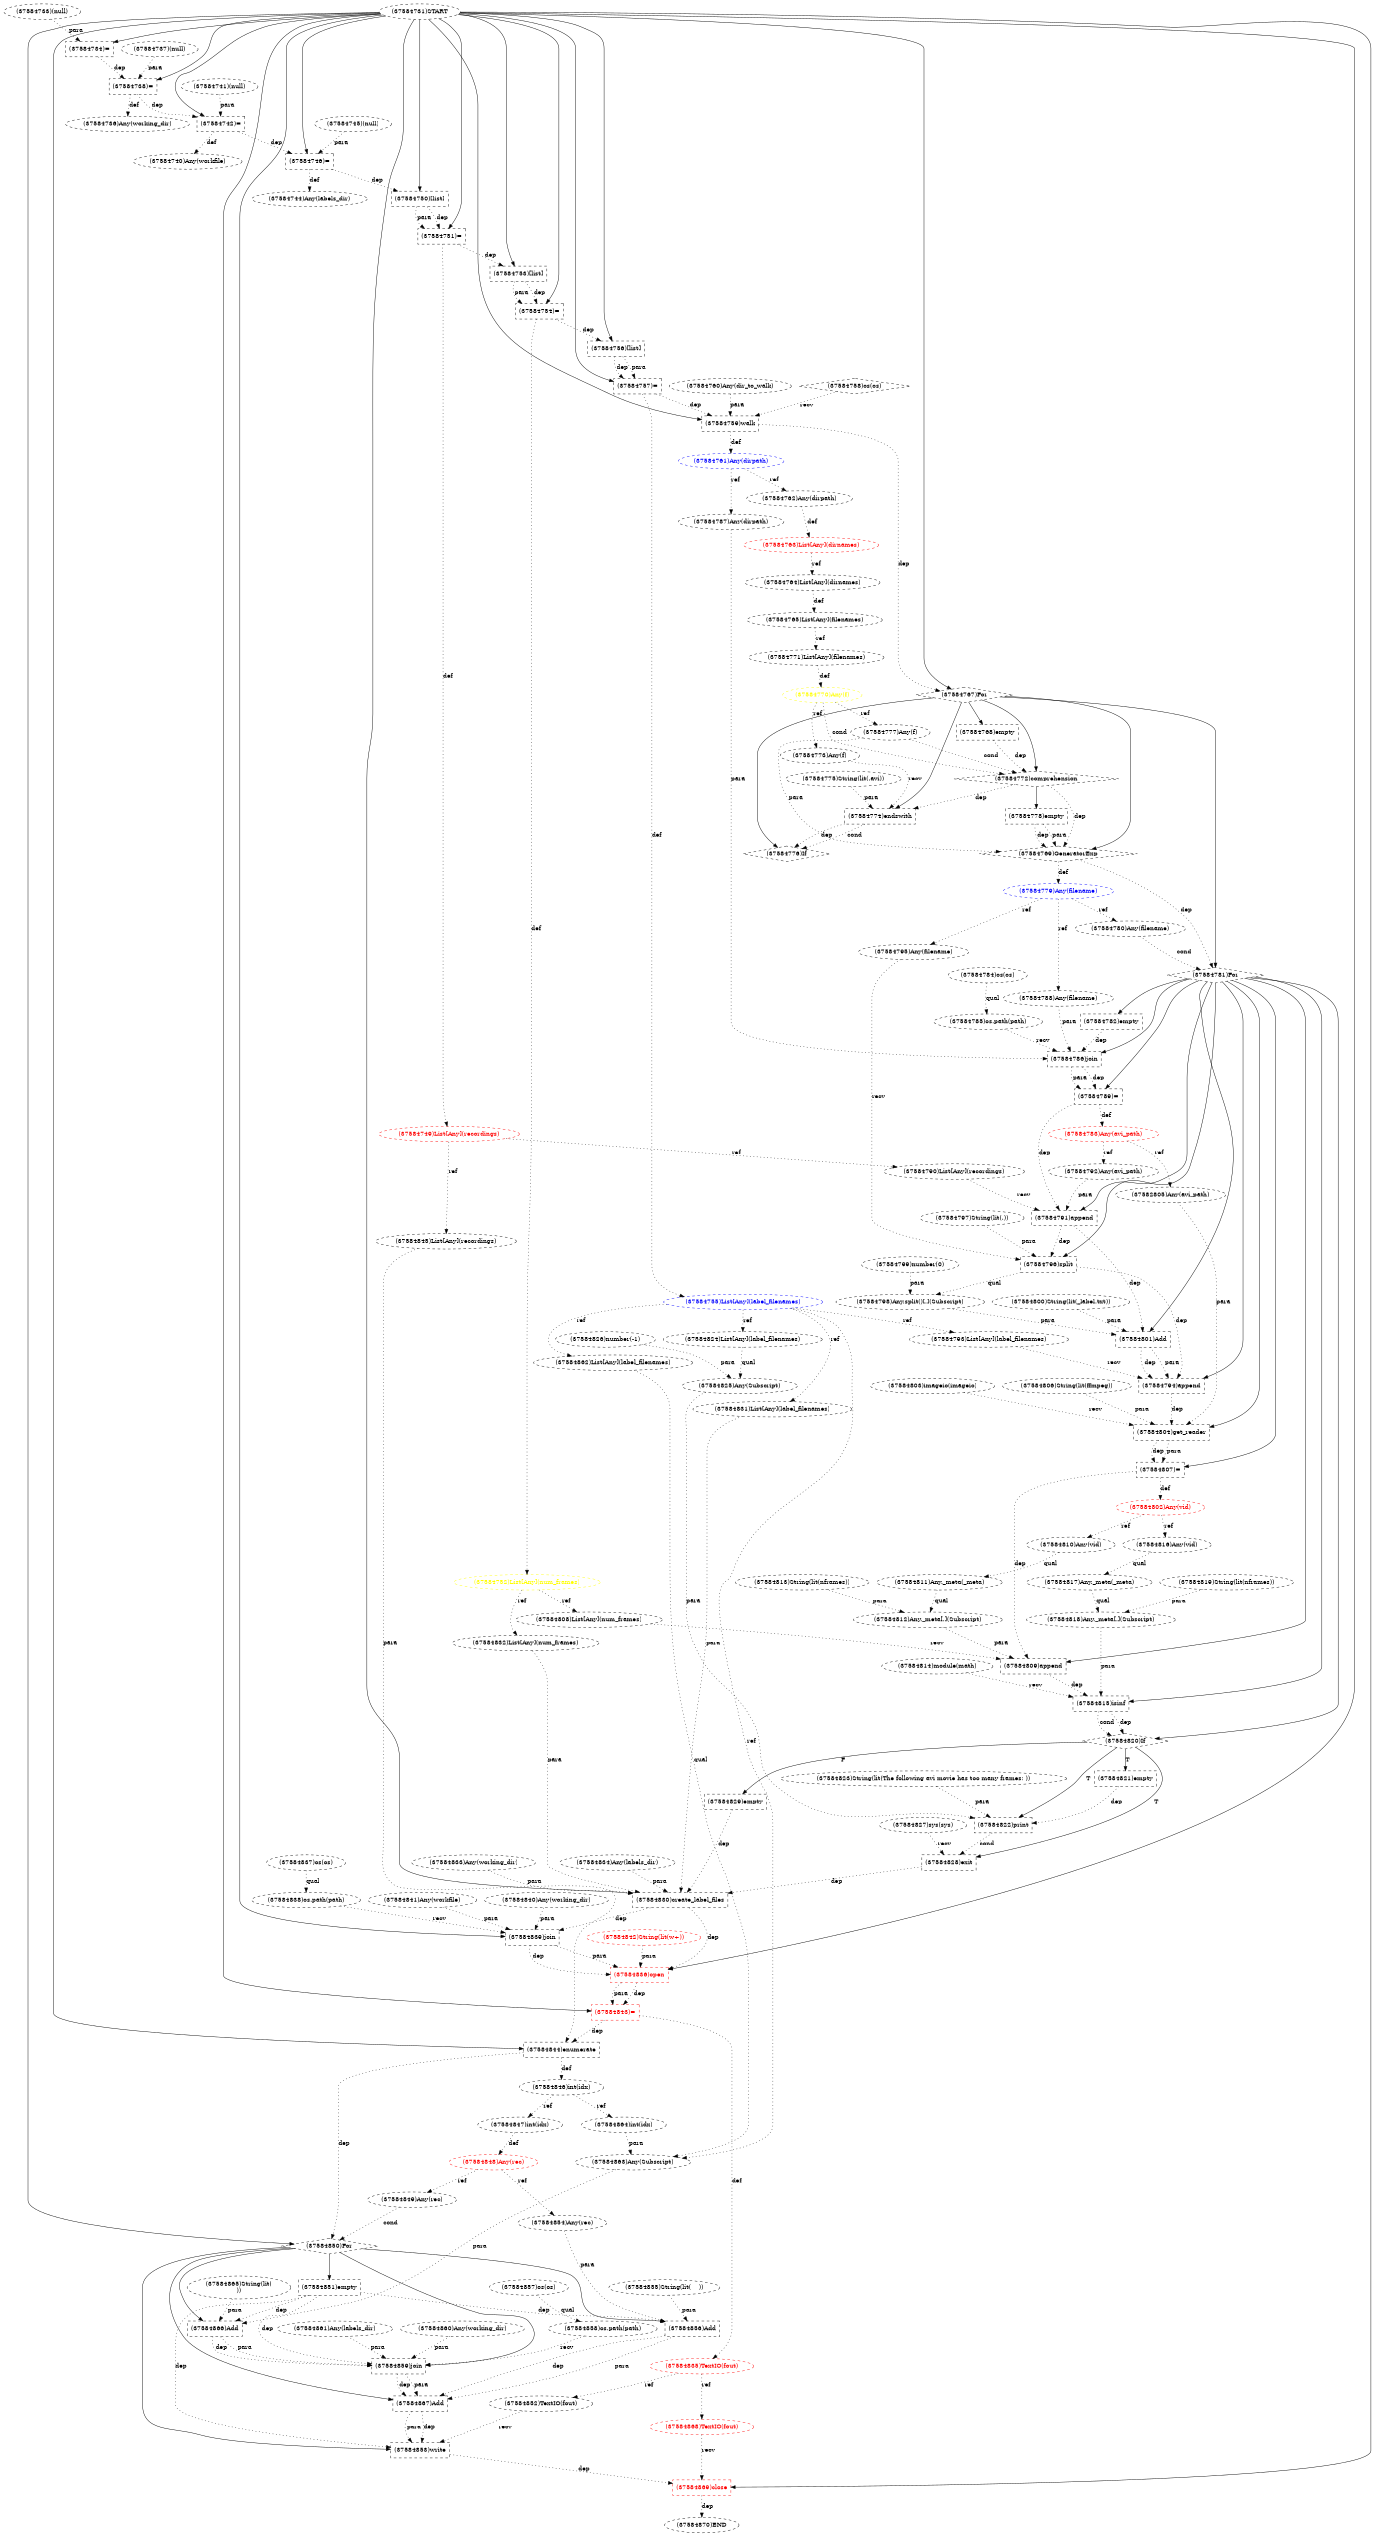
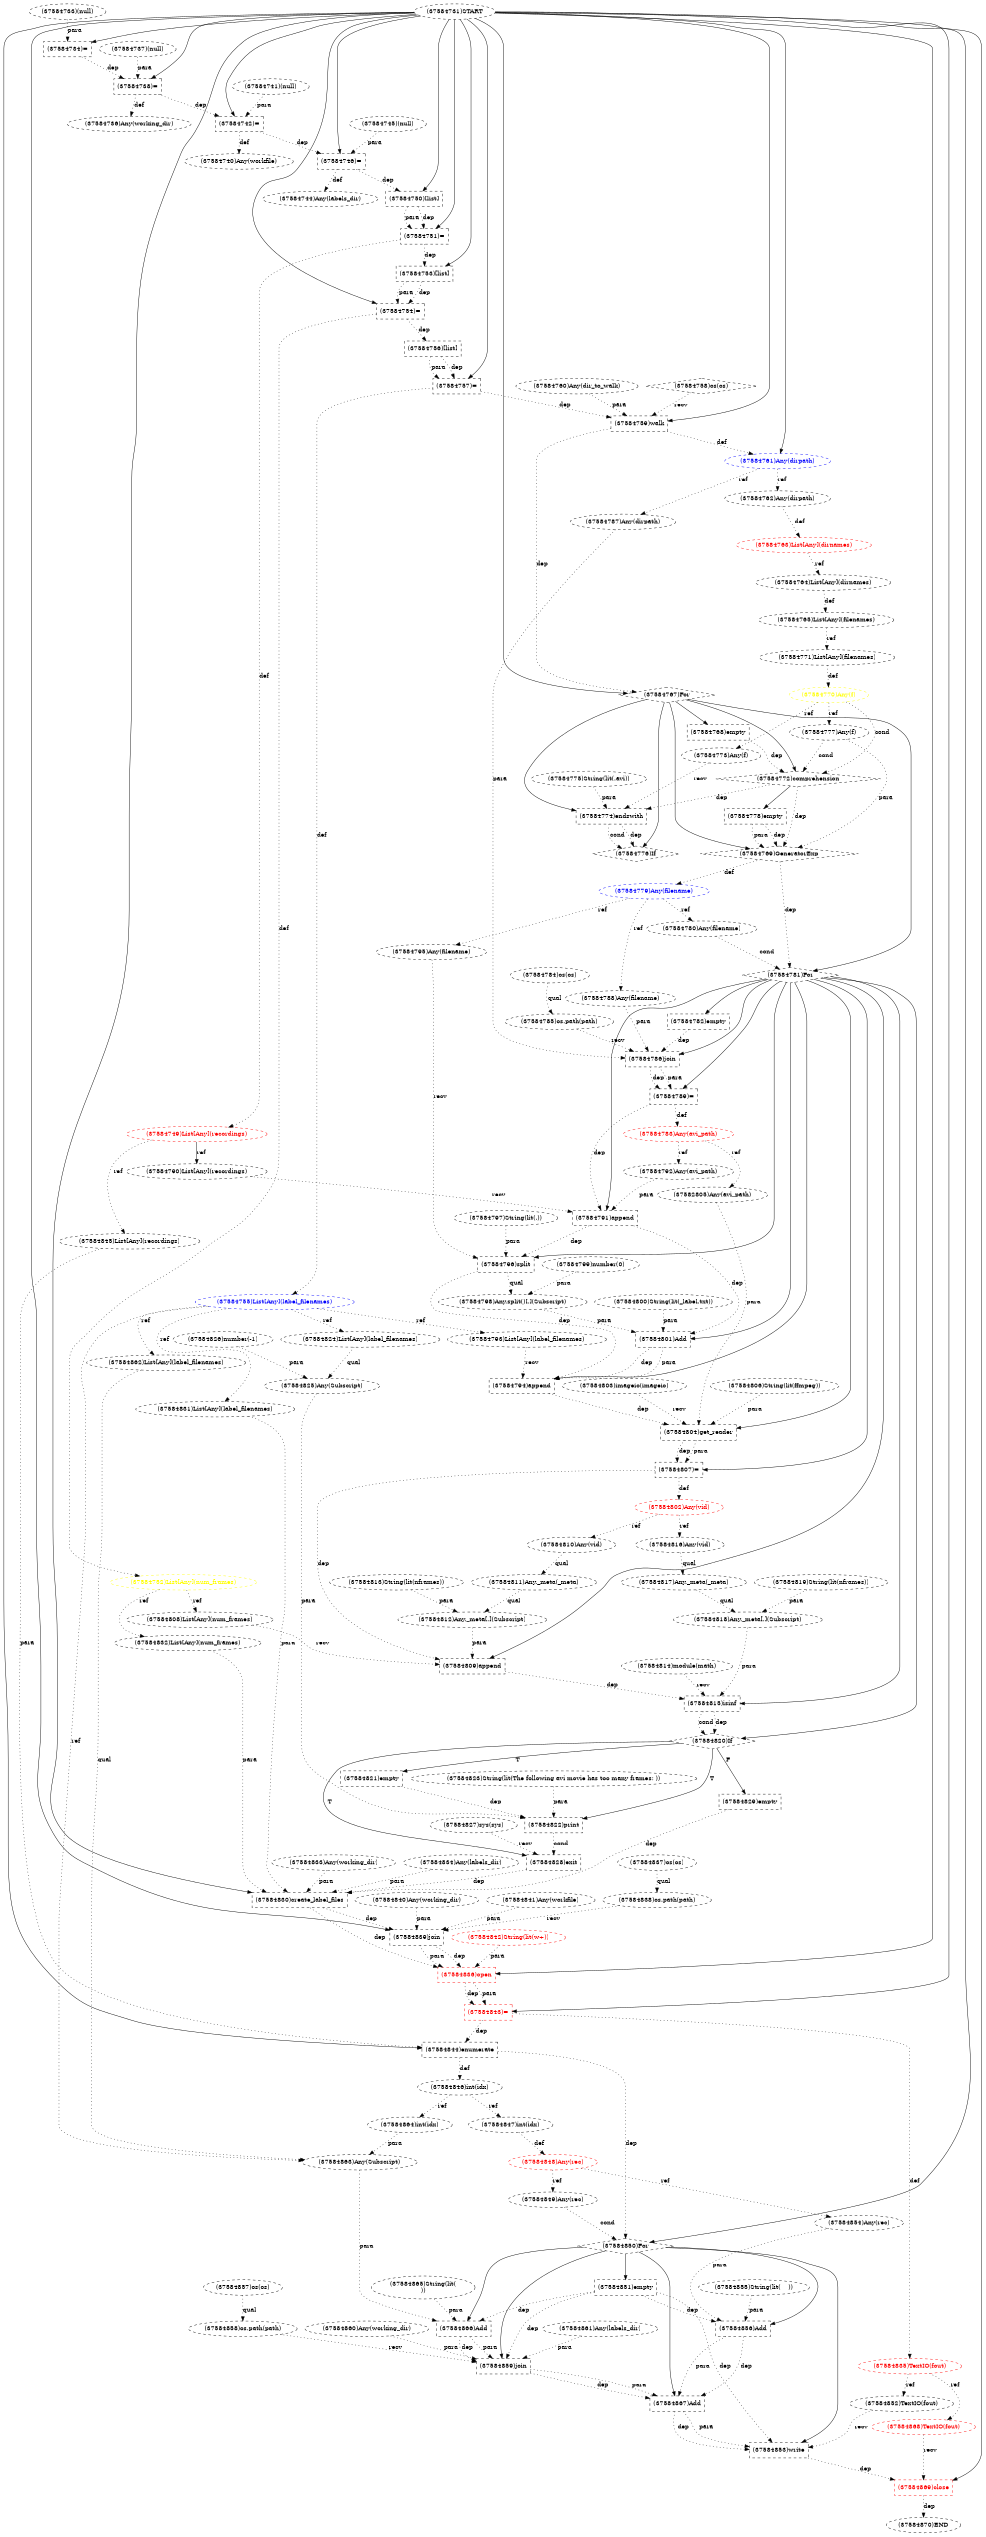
edge "(37584731)START" -> "(37584756)[list]": now "(37584731)START" -> "(37584761)Any(dirpath)"
edge "(37584749)List[Any](recordings)" -> "(37584790)List[Any](recordings)": style dotted -> solid
